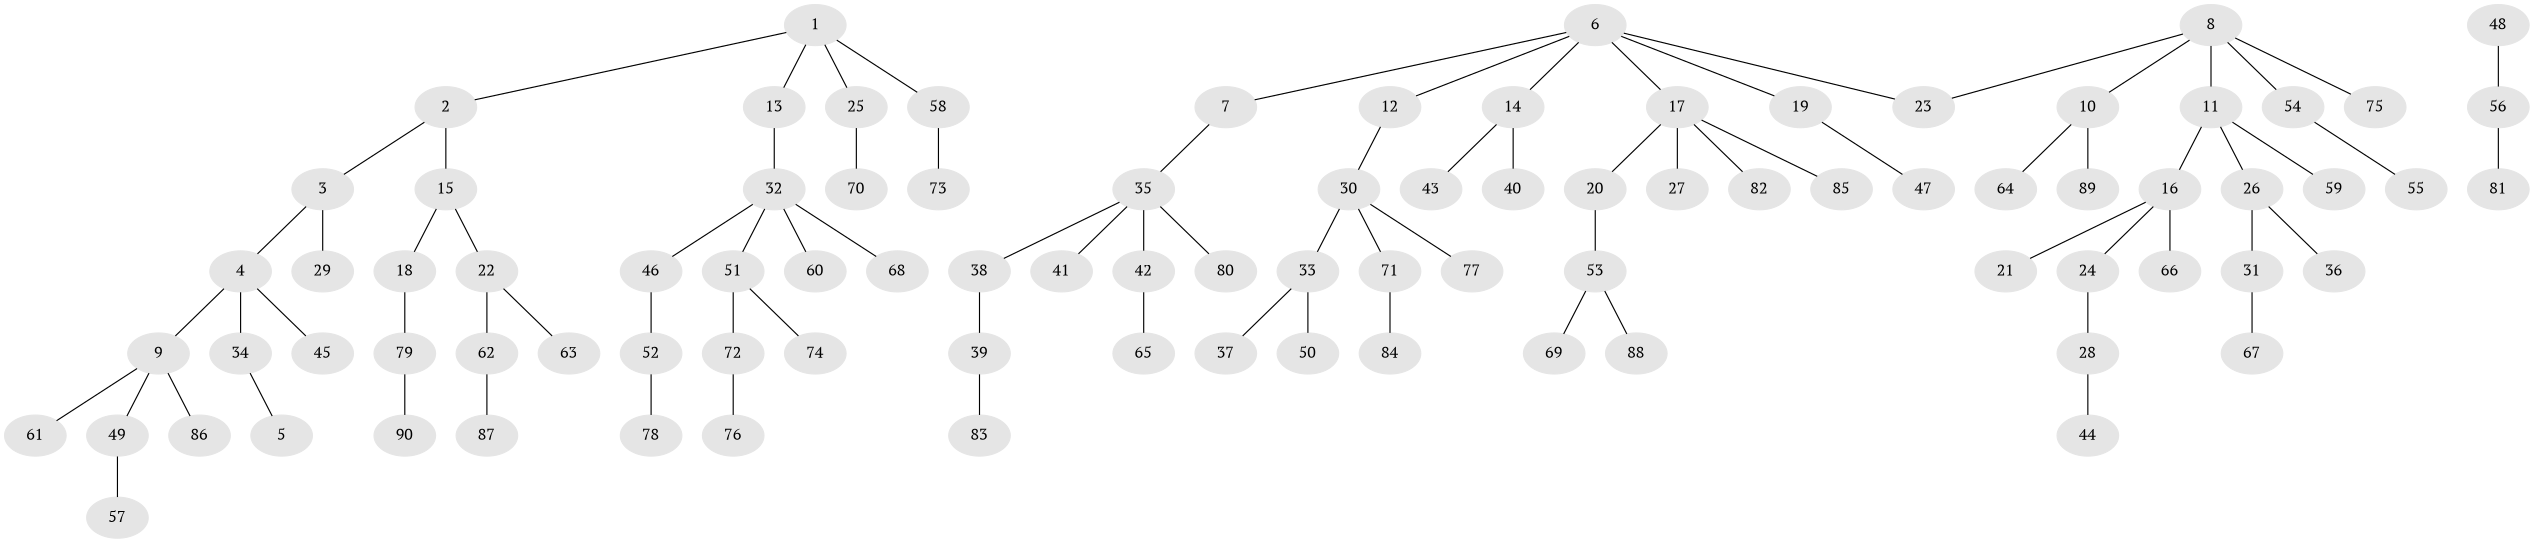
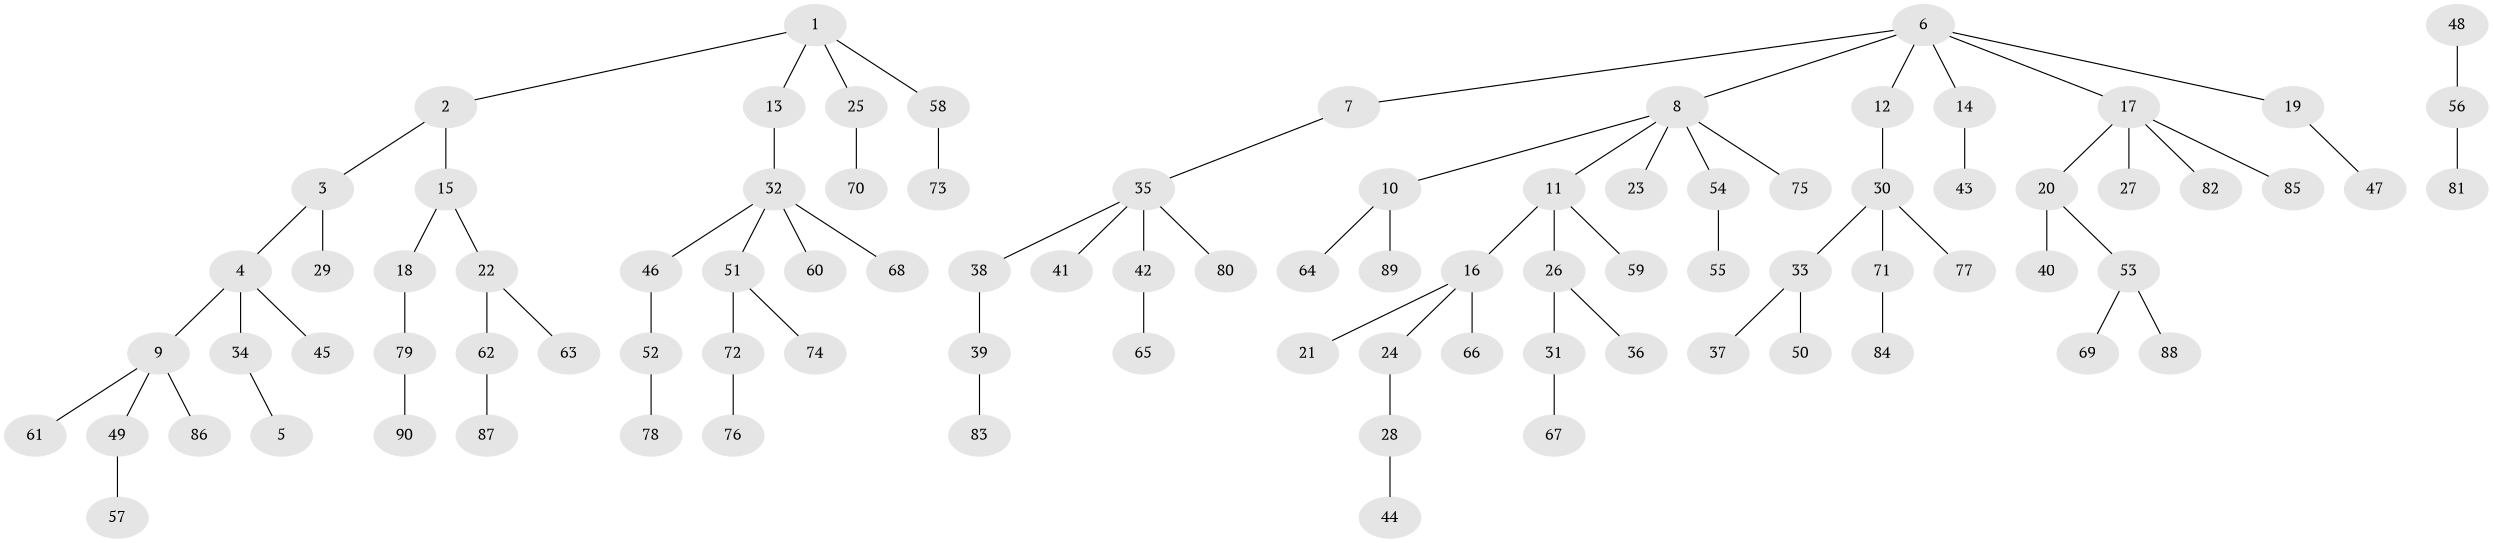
edge "6" -- "23": now "6" -- "8"
edge "14" -- "40": now "20" -- "40"
